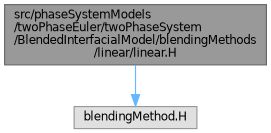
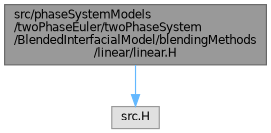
node "blendingMethod.H": label "blendingMethod.H" -> "src.H"
